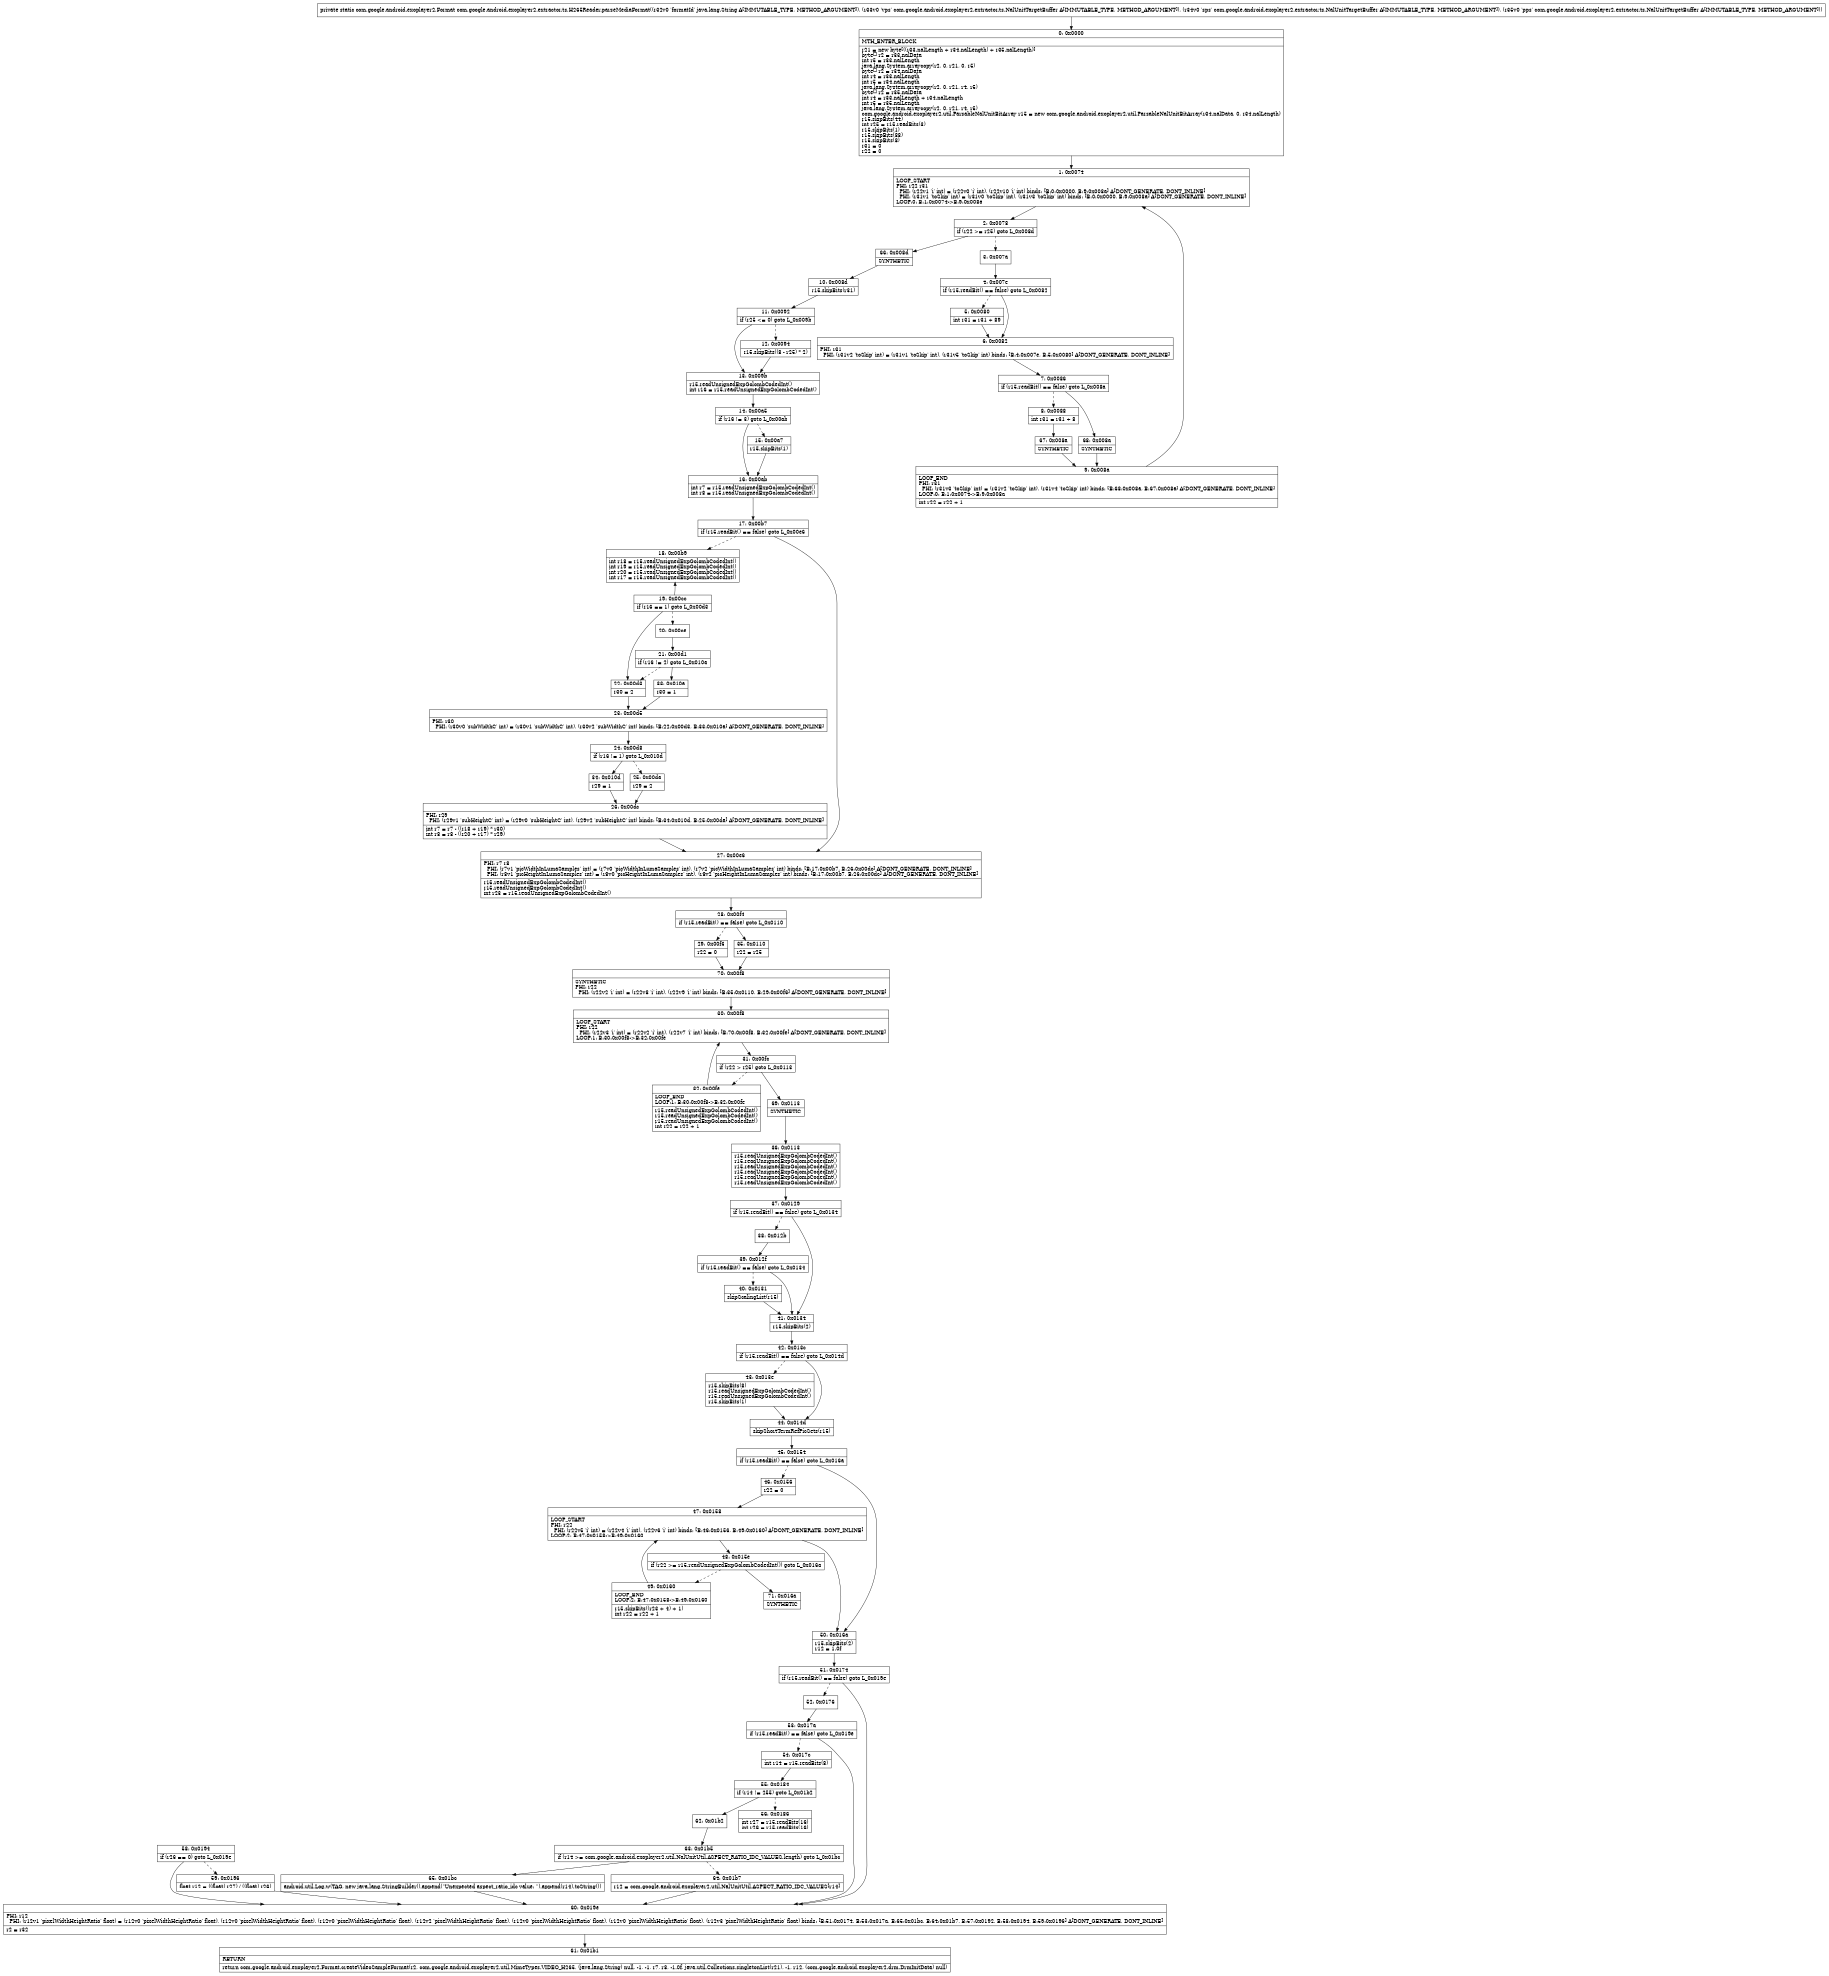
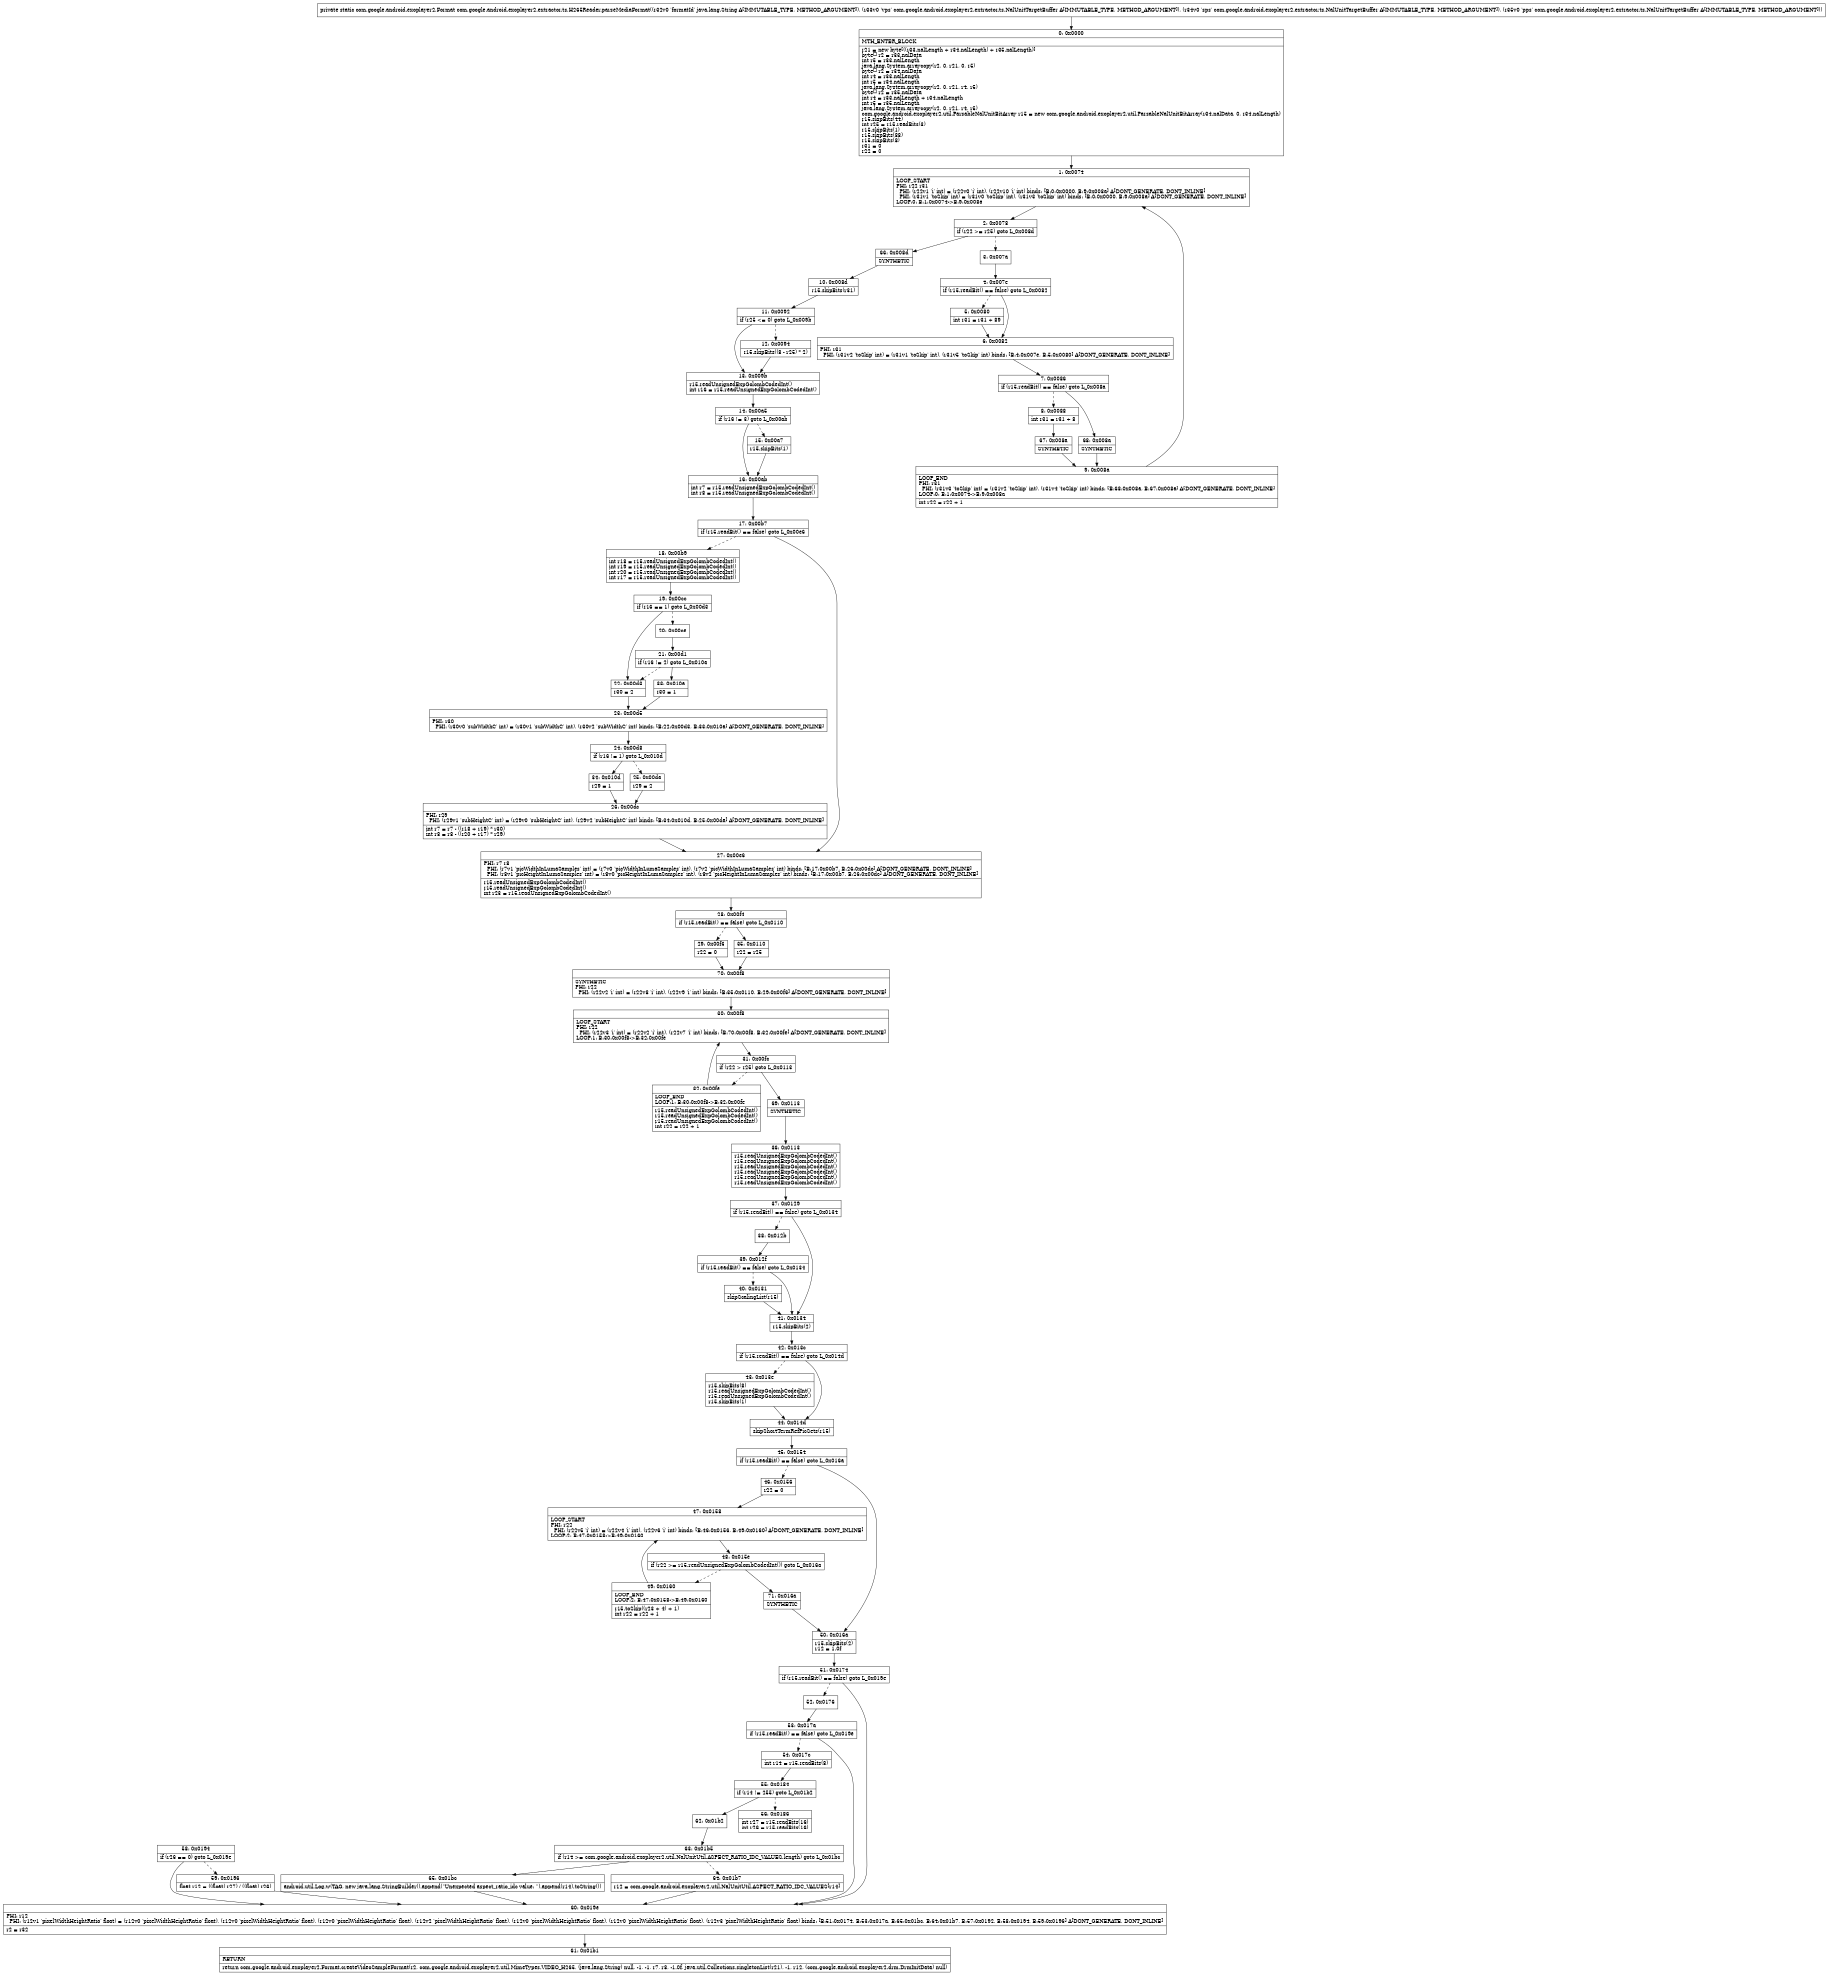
edge "19: 0x00cc" -> "18: 0x00b9": reversed
edge "47: 0x0158" -> "50: 0x016a": now "71: 0x016a" -> "50: 0x016a"
node "49: 0x0160": text "r15.skipBits((r23 + 4) + 1)" -> "r15.toSkip((r23 + 4) + 1)"
